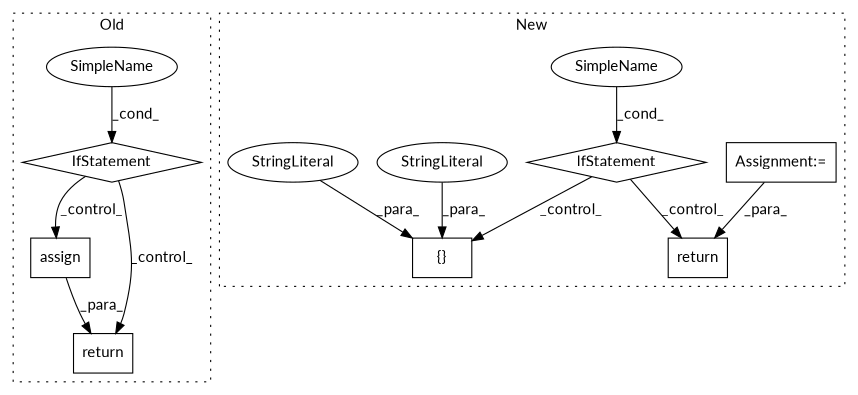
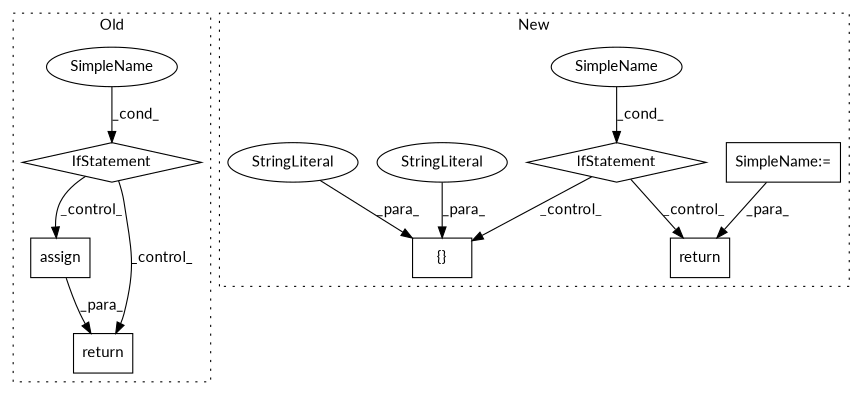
node "Assignment:=": label "Assignment:=" -> "SimpleName:="
